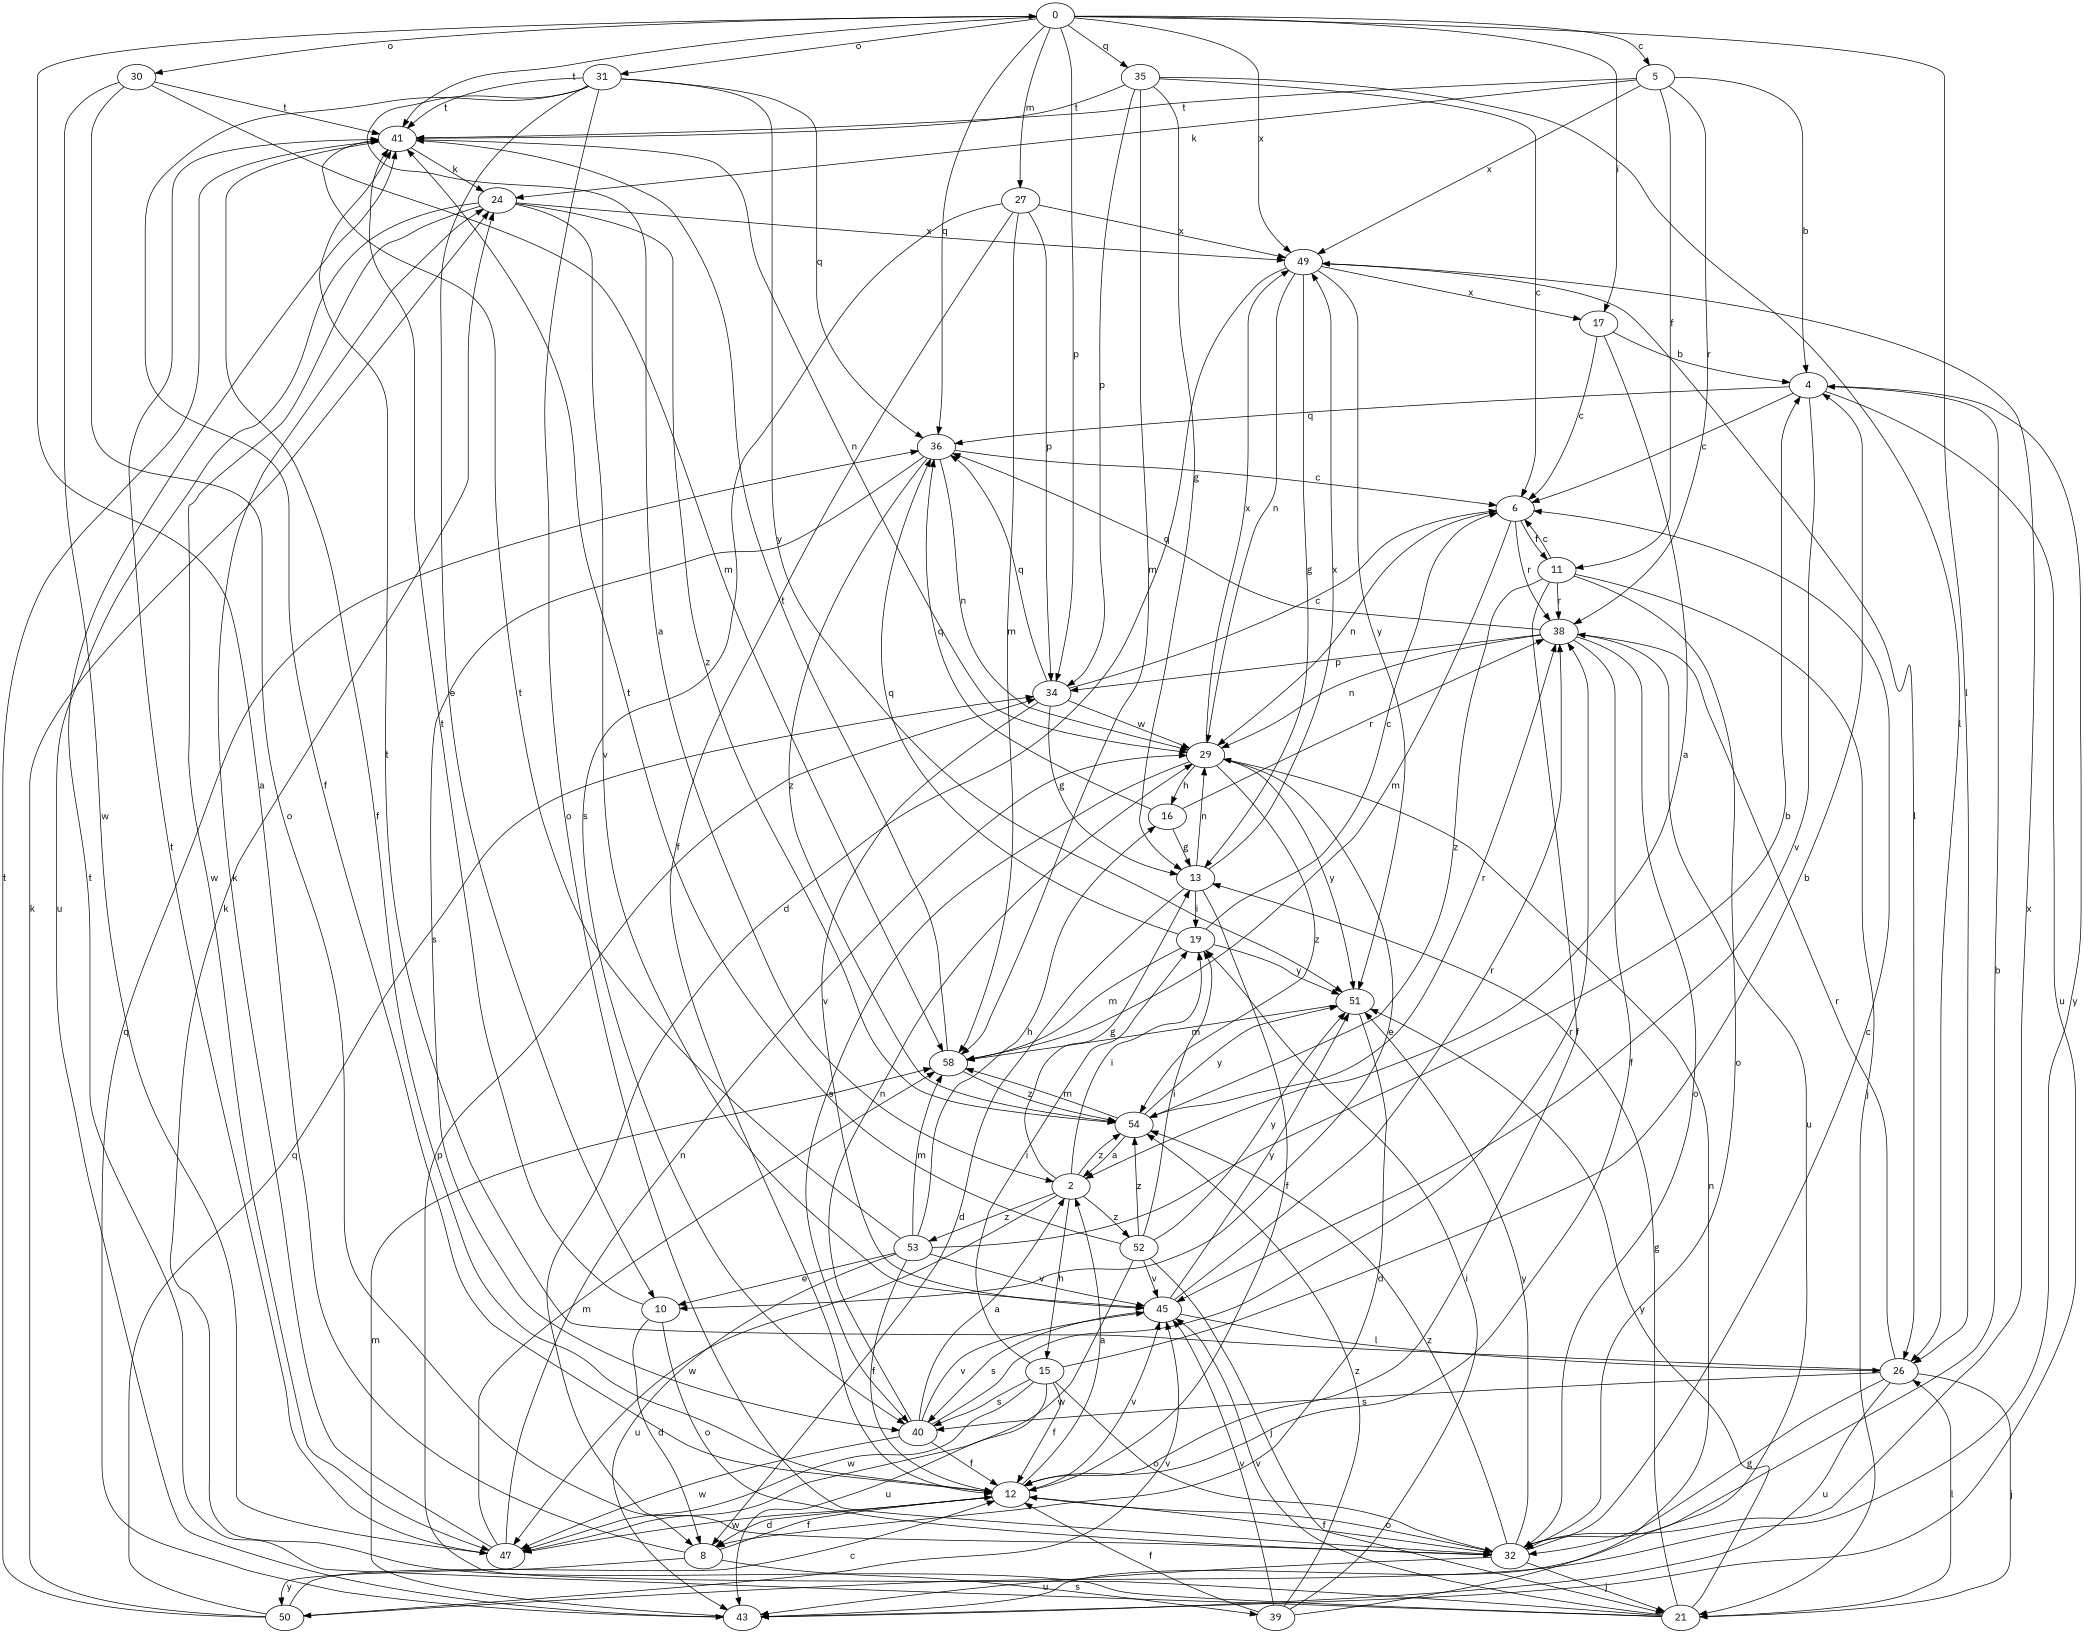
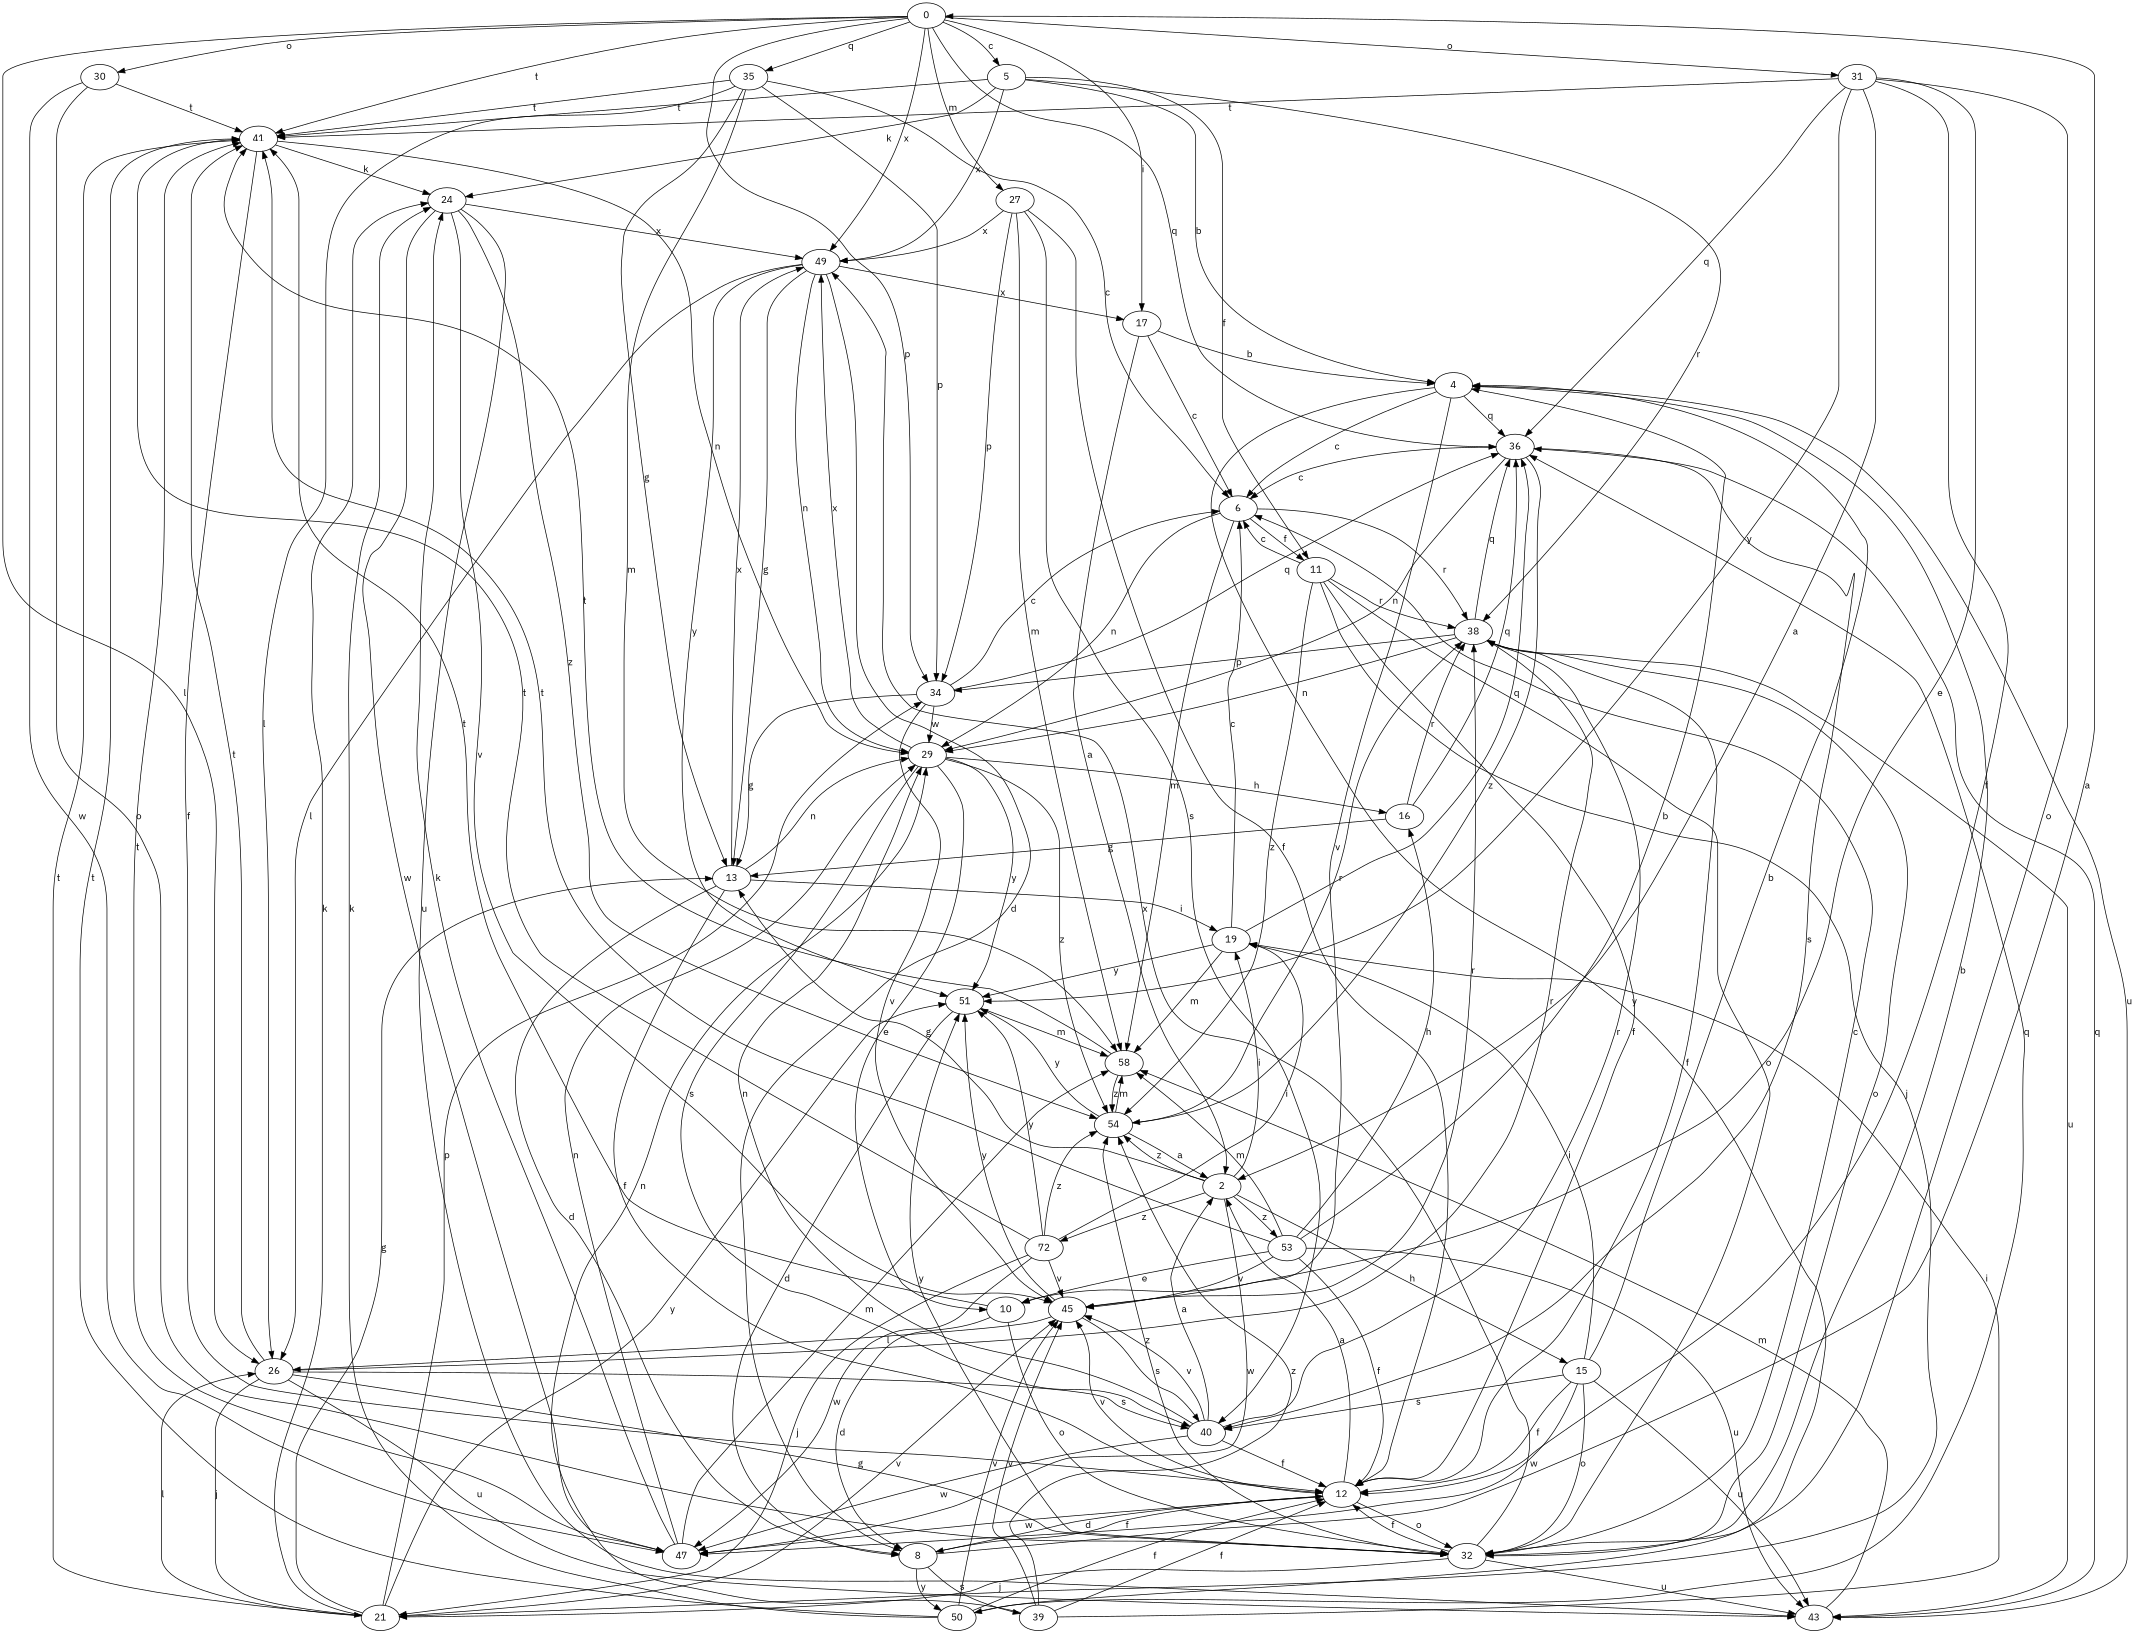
edge "30" -> "58": removed, label "m"
edge "50" -> "34": now "50" -> "36"
node "52": label "52" -> "72"
edge "50" -> "12": label "c" -> "f"
